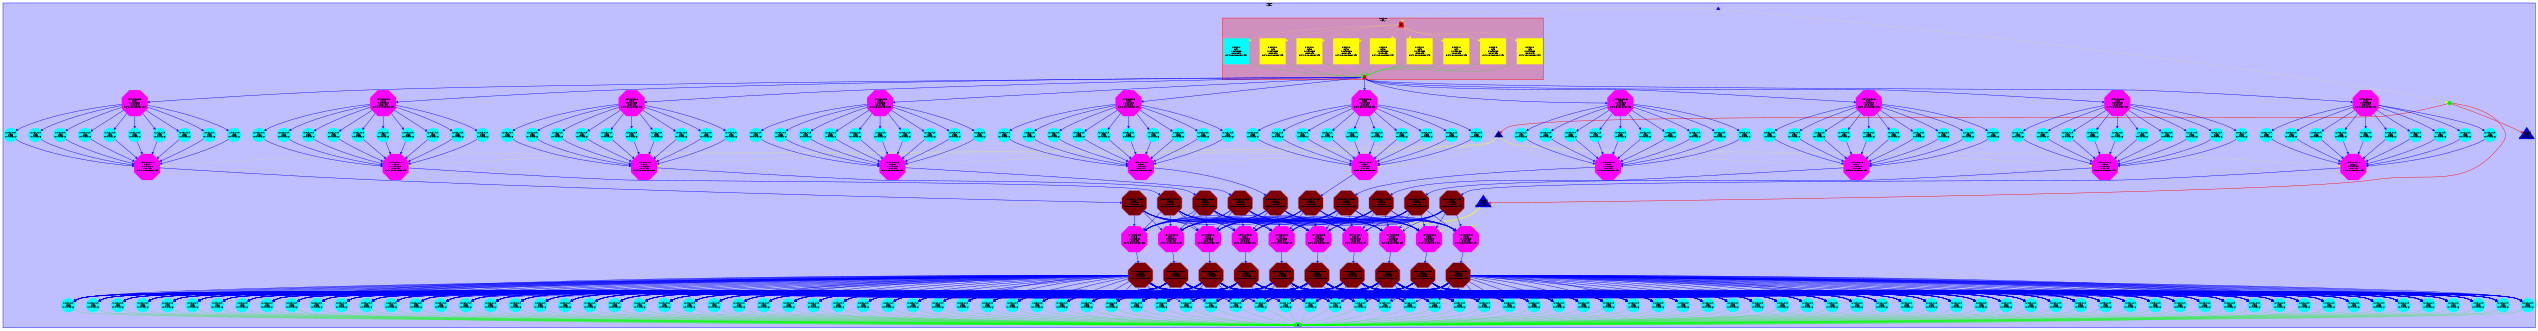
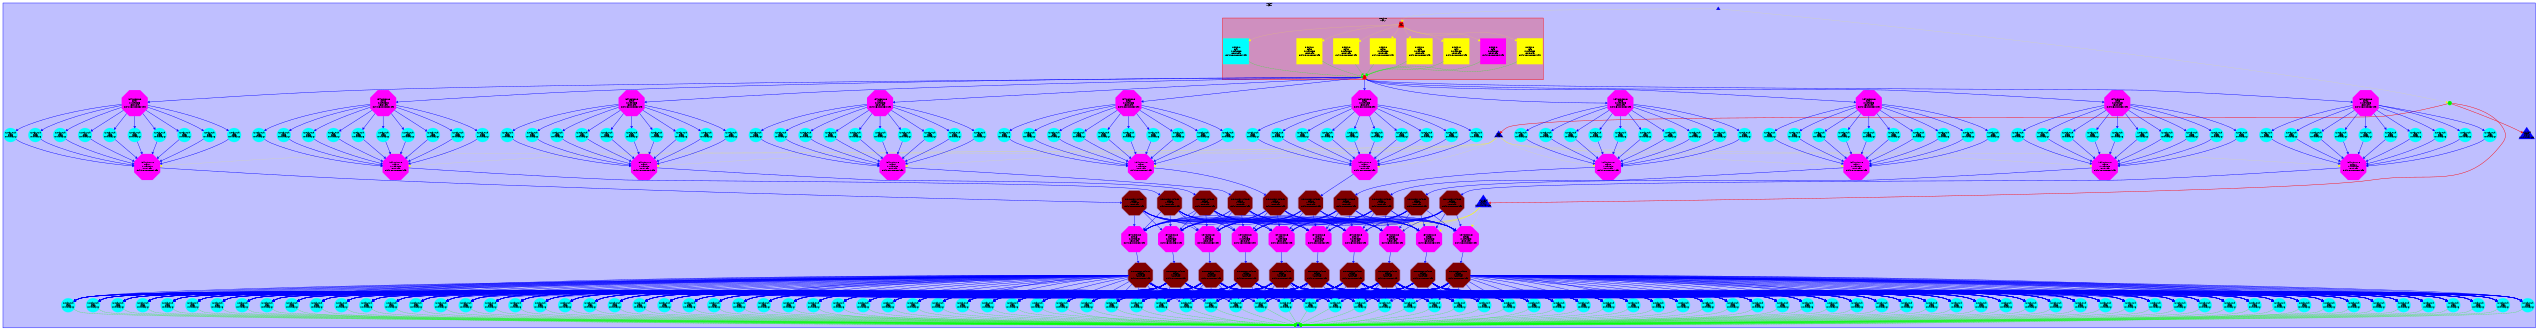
node "grid_bro ID=8 inst=10035 nesting=2 children_pot_tasks=0": removed
node "grid_bro ID=5 inst=10035 nesting=2 children_pot_tasks=0": fillcolor #ffff00 -> #ff00ff
